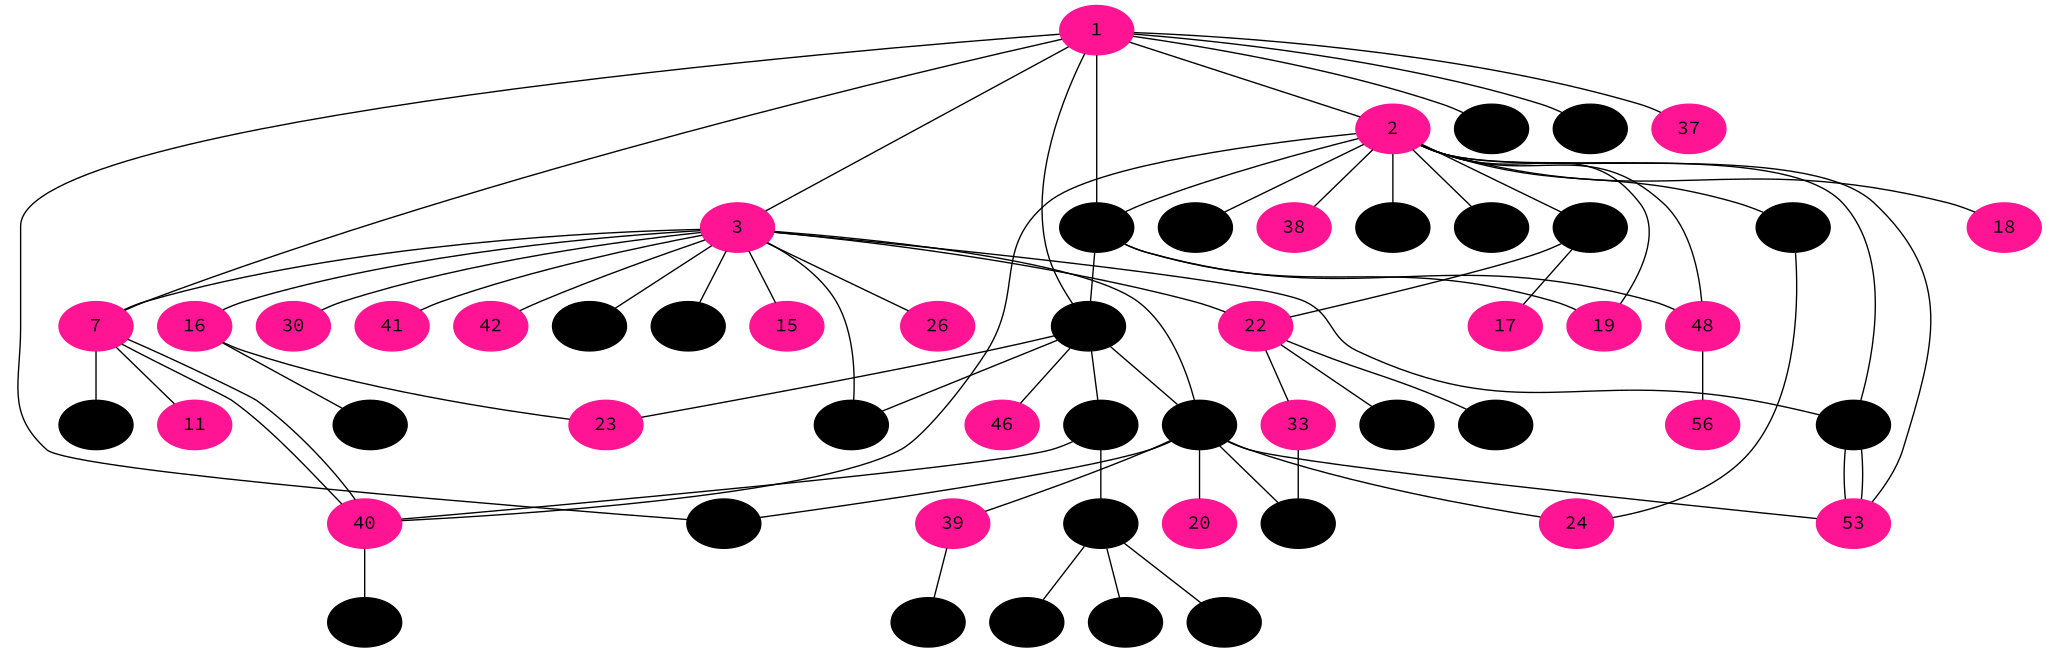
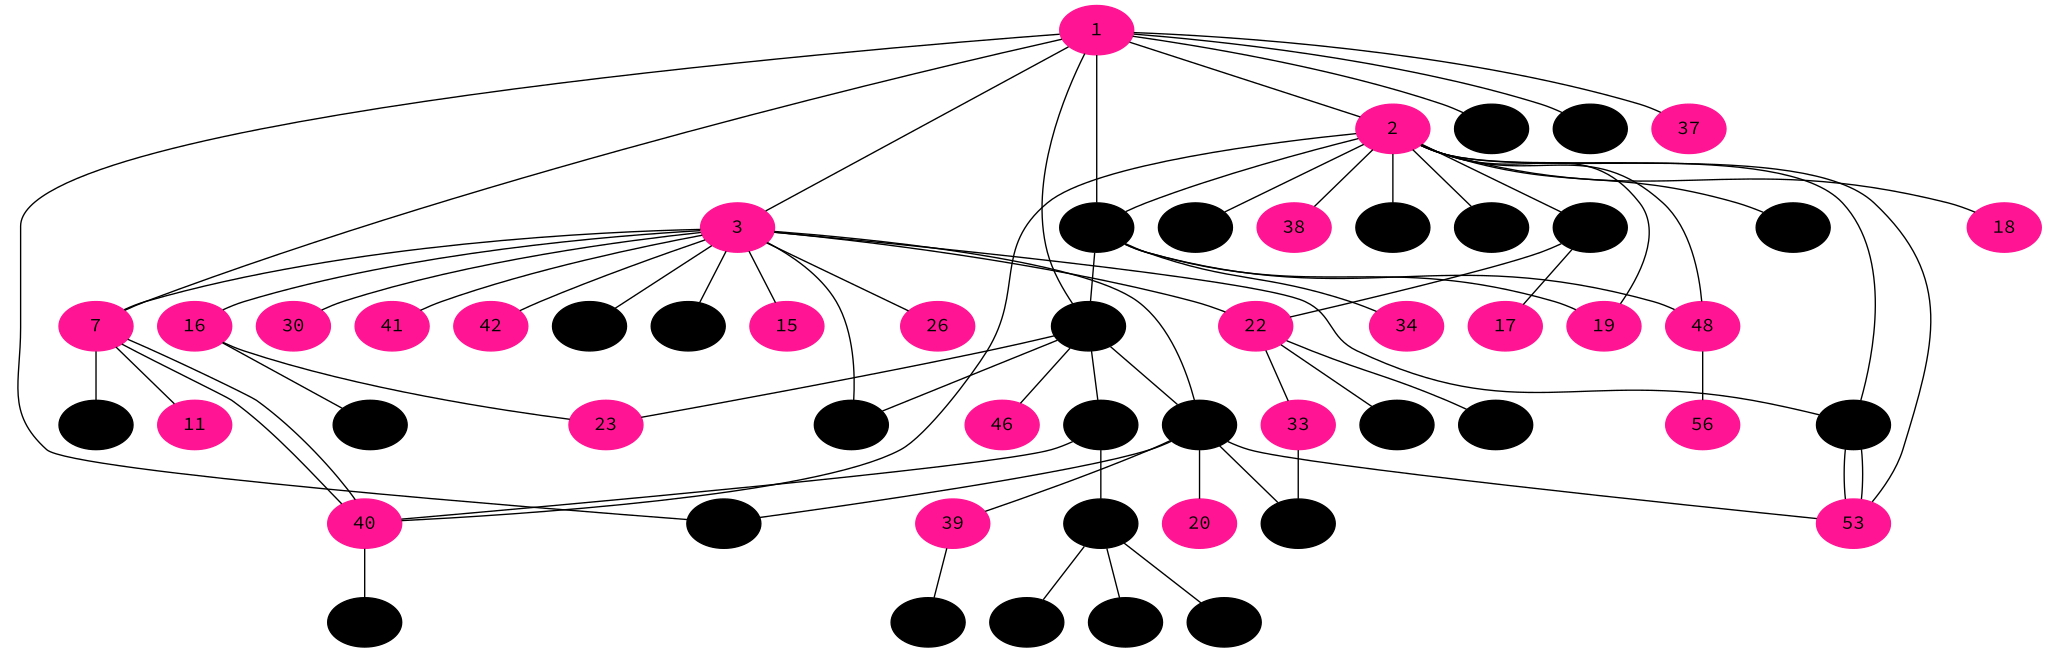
node "34": added
node "24": removed
